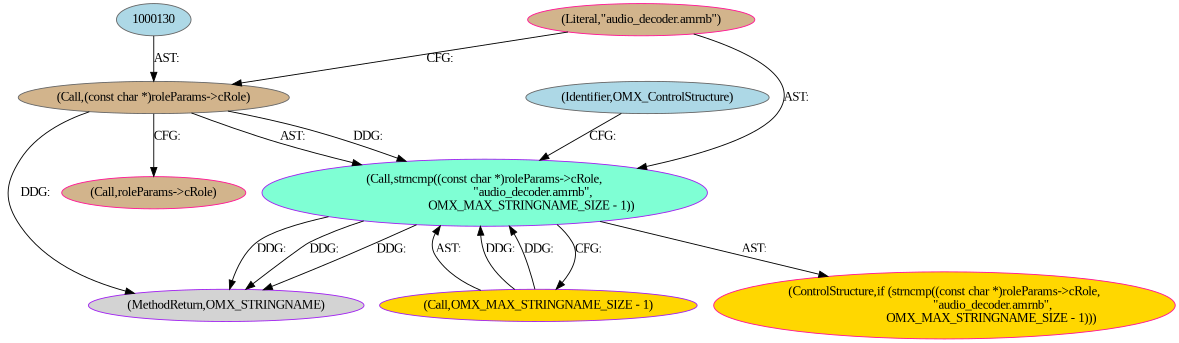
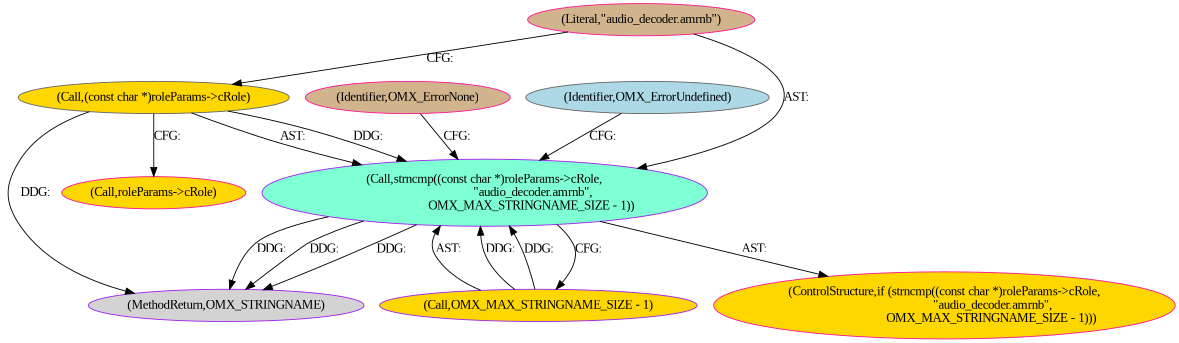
node "1000130": removed
node "(Call,(const char *)roleParams->cRole)": fillcolor tan -> gold
node "(Identifier,OMX_ErrorNone)": added
node "(Identifier,OMX_ControlStructure)": label "(Identifier,OMX_ControlStructure)" -> "(Identifier,OMX_ErrorUndefined)"
node "(Call,roleParams->cRole)": fillcolor tan -> gold
